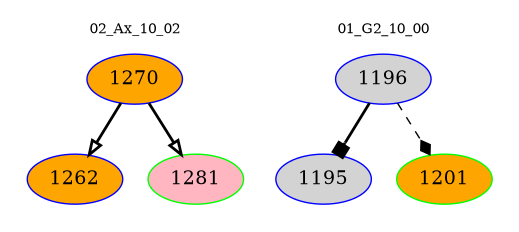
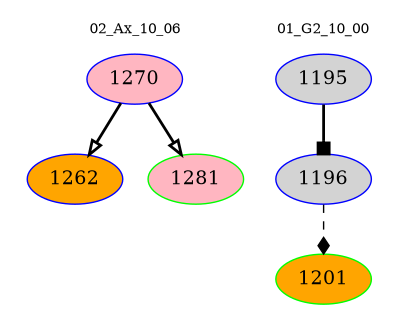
cluster "02_Ax_10_02": label "02_Ax_10_02" -> "02_Ax_10_06"
node "1270": fillcolor orange -> lightpink
edge "1196" -> "1195": reversed
